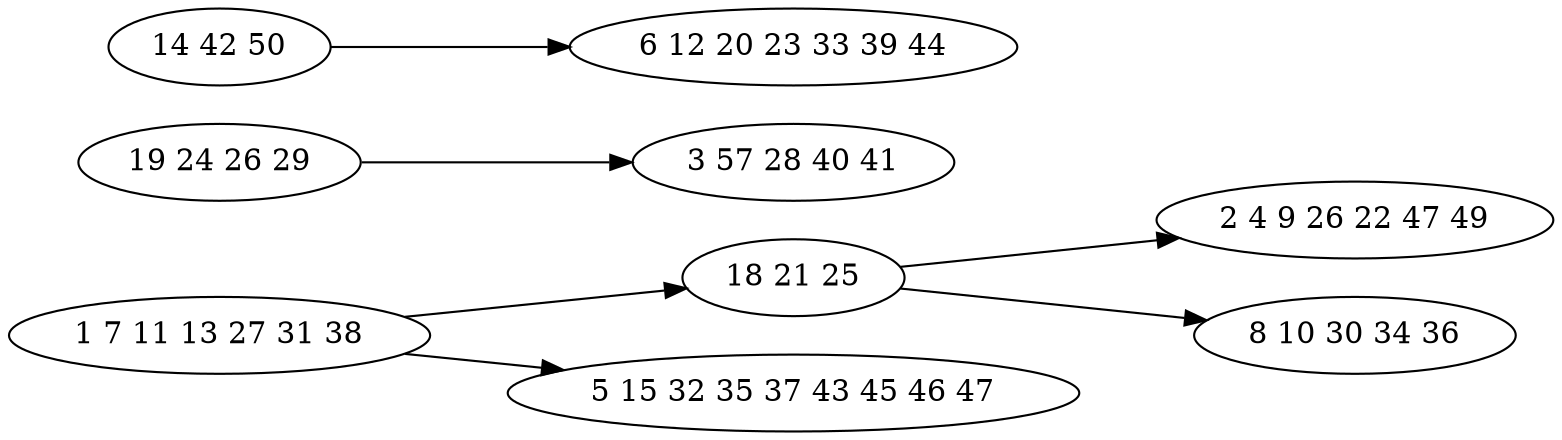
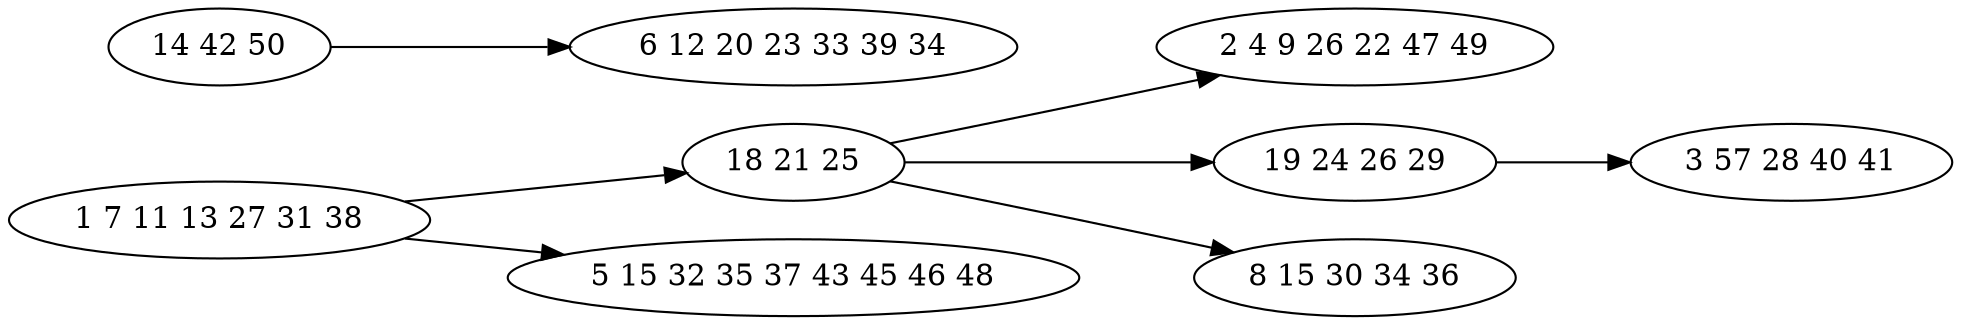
node "6 12 20 23 33 39 44": label "6 12 20 23 33 39 44" -> "6 12 20 23 33 39 34"
edge "18 21 25" -> "19 24 26 29": added
node "8 10 30 34 36": label "8 10 30 34 36" -> "8 15 30 34 36"
node "5 15 32 35 37 43 45 46 47": label "5 15 32 35 37 43 45 46 47" -> "5 15 32 35 37 43 45 46 48"
